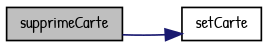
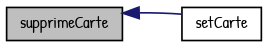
edge "supprimeCarte" -> "setCarte": reversed
